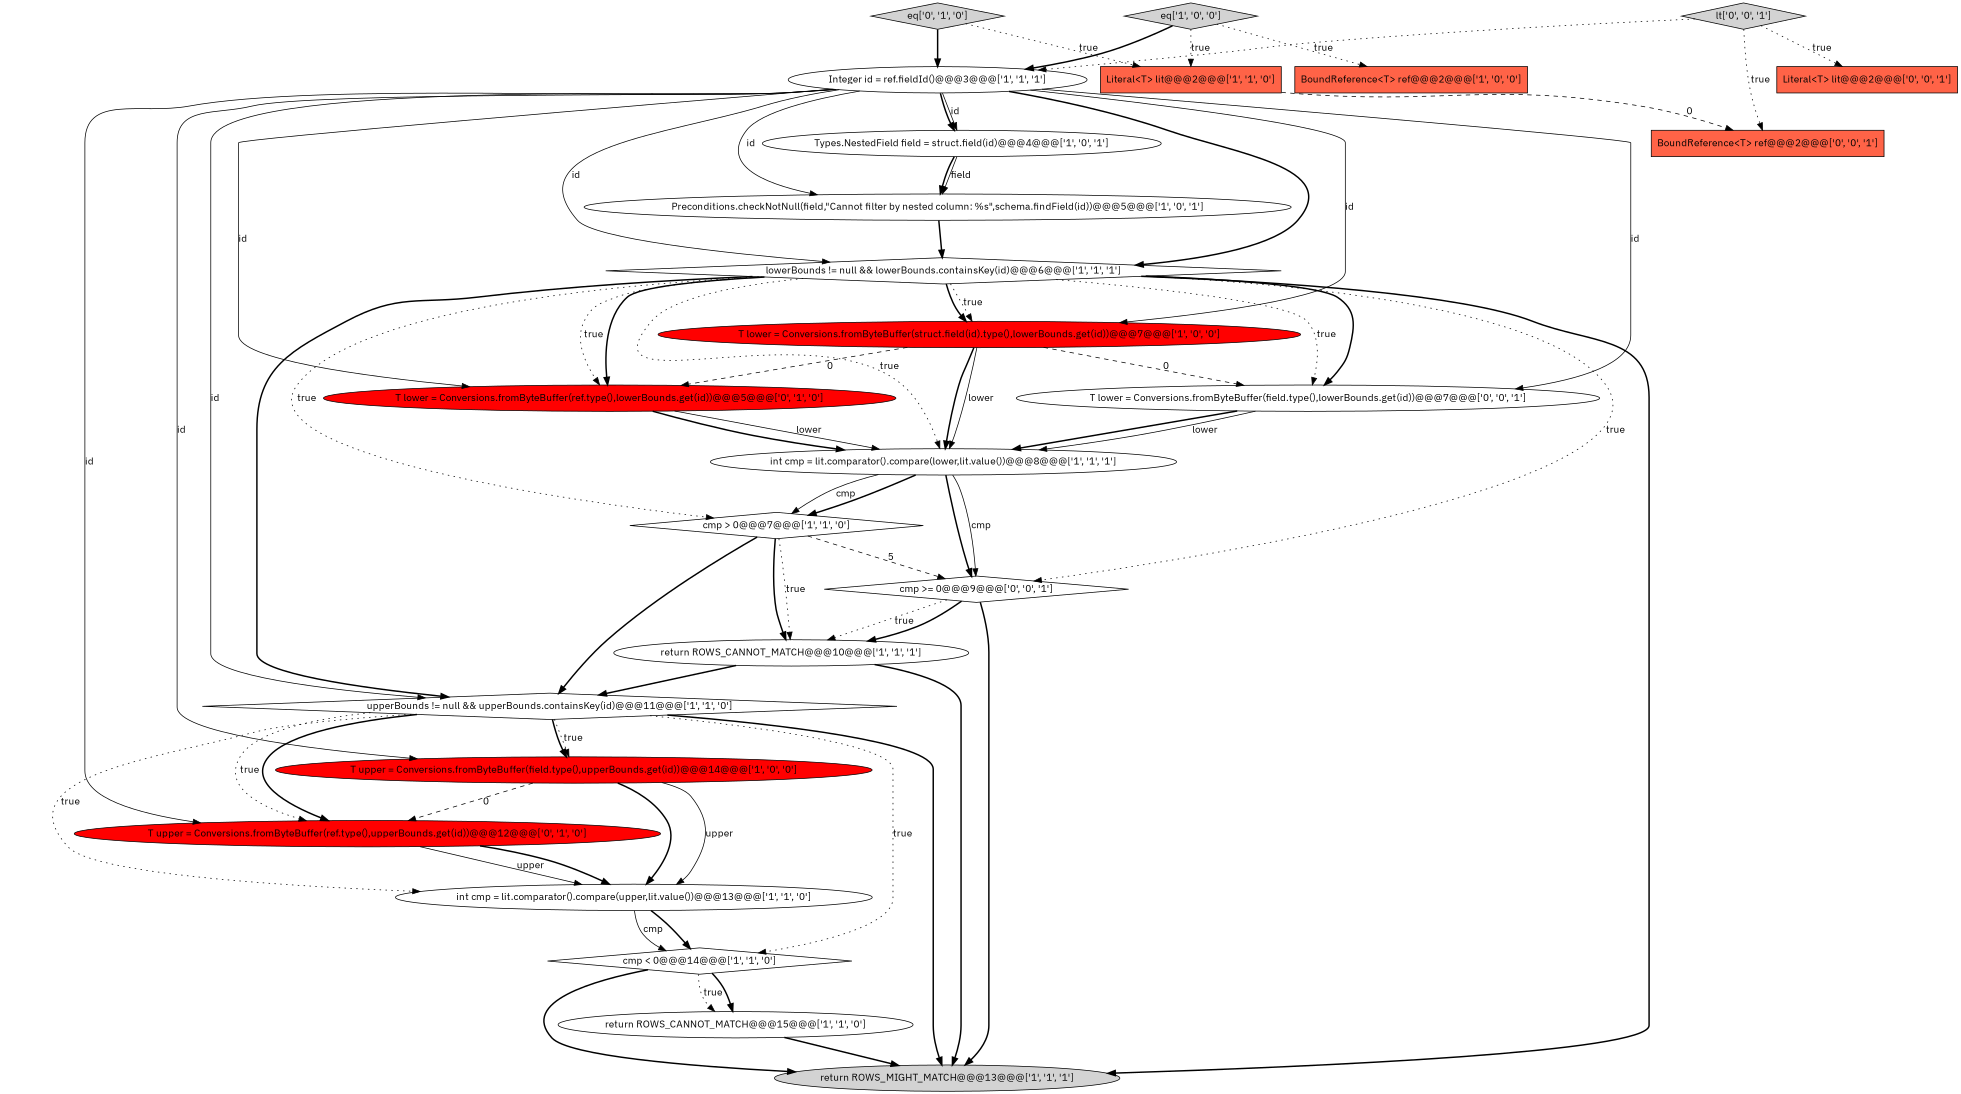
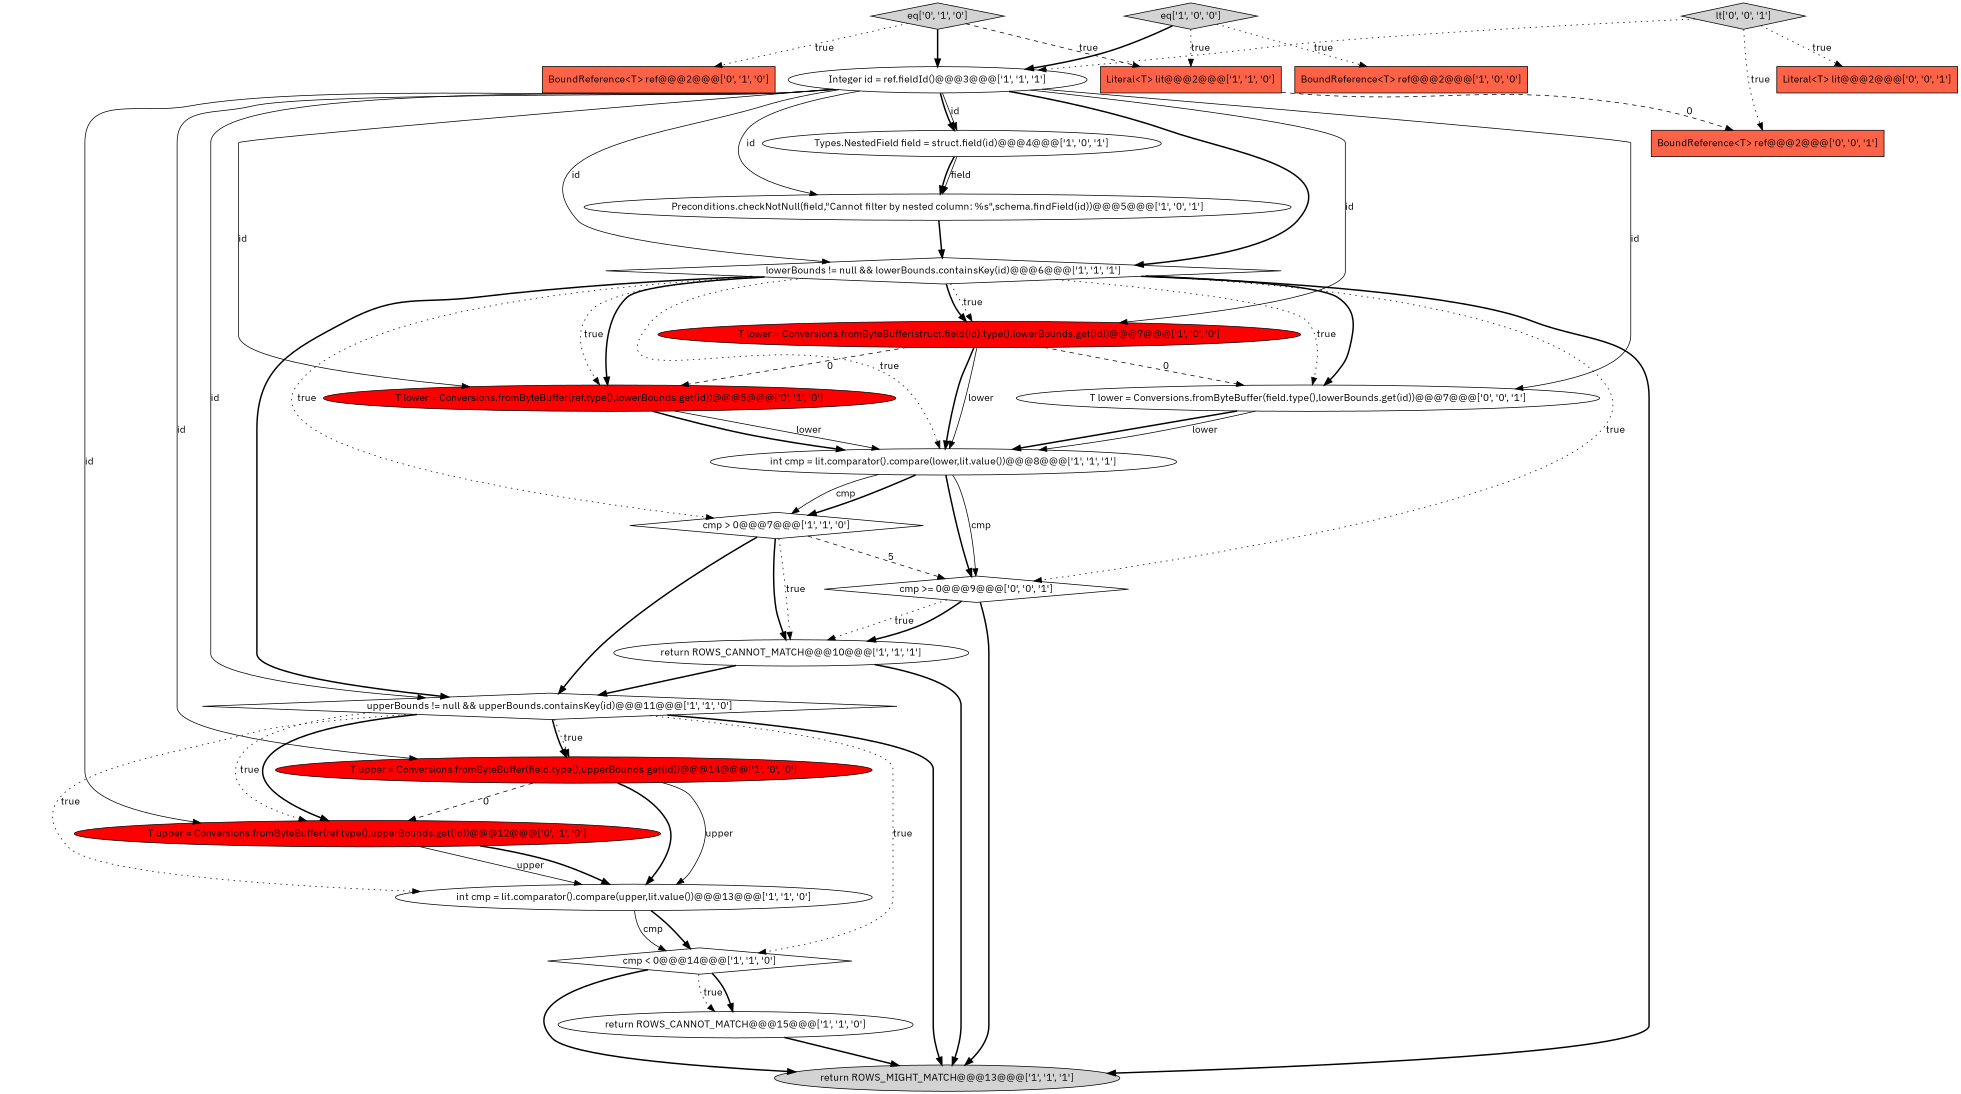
edge "eq['0', '1', '0']" -> "Literal<T> lit@@@2@@@['1', '1', '0']": style dotted -> dashed
node "BoundReference<T> ref@@@2@@@['0', '1', '0']": added
